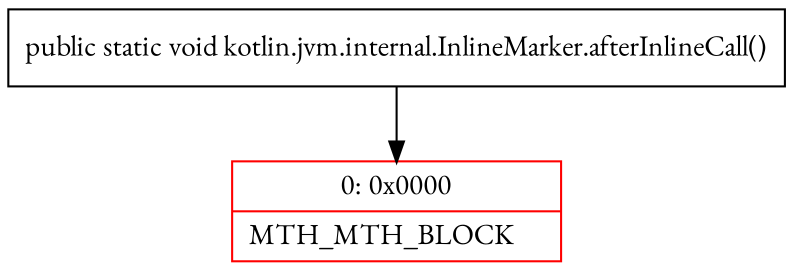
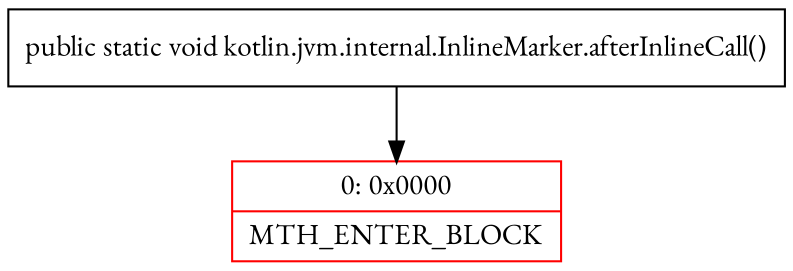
node "0: 0x0000": text "MTH_MTH_BLOCK" -> "MTH_ENTER_BLOCK"
